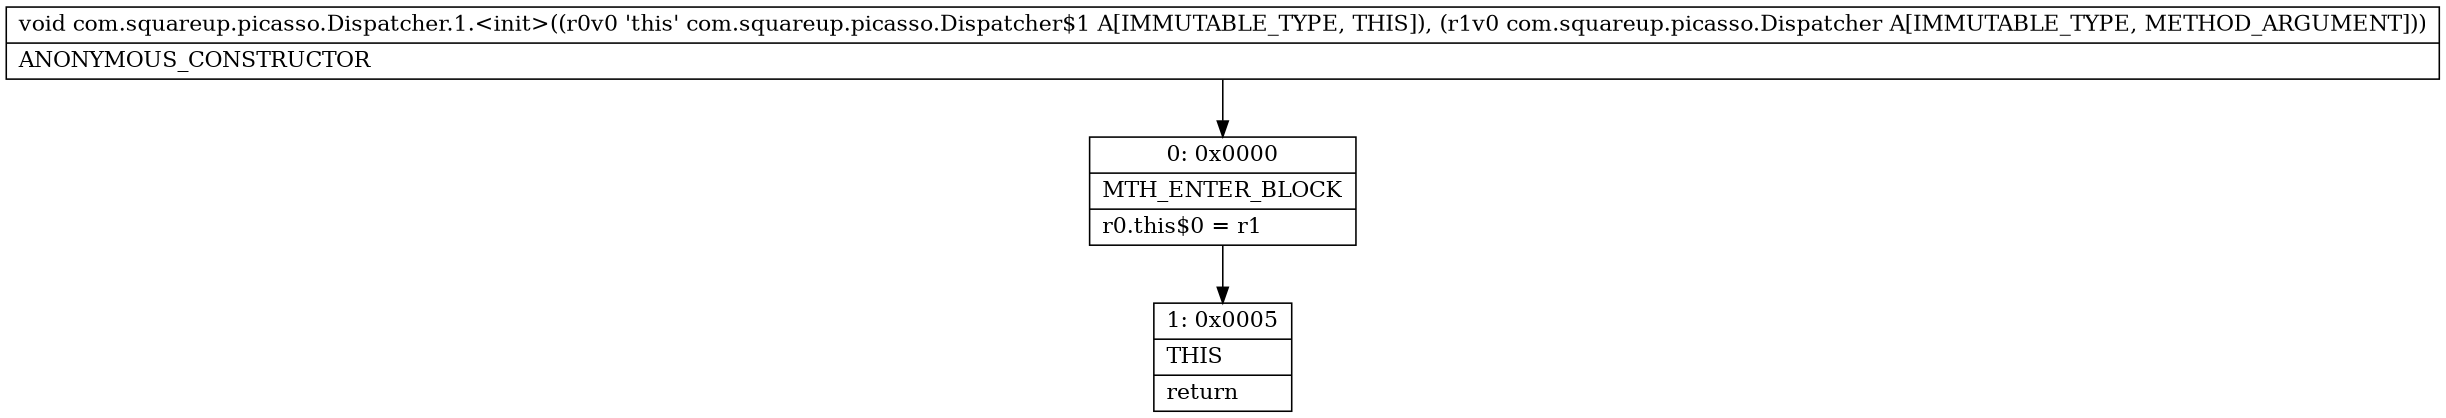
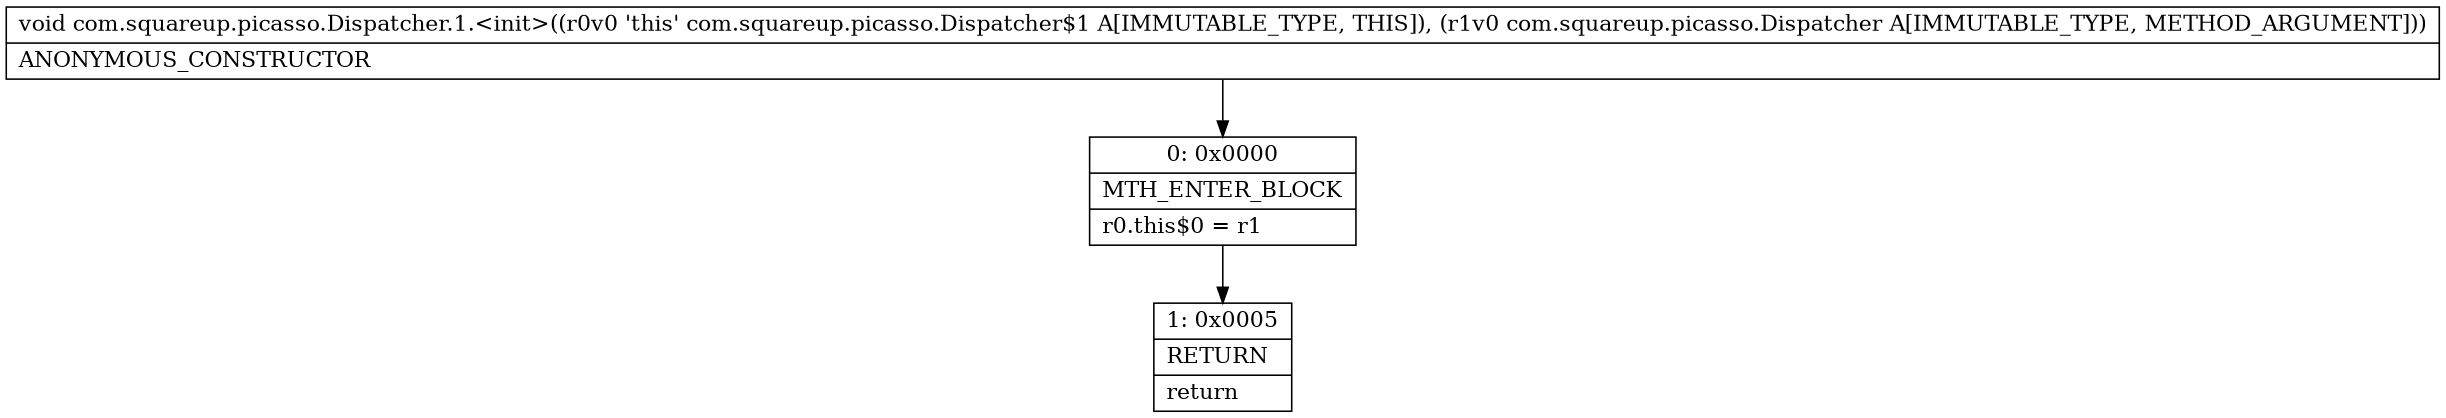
node "1: 0x0005": text "THIS" -> "RETURN"
